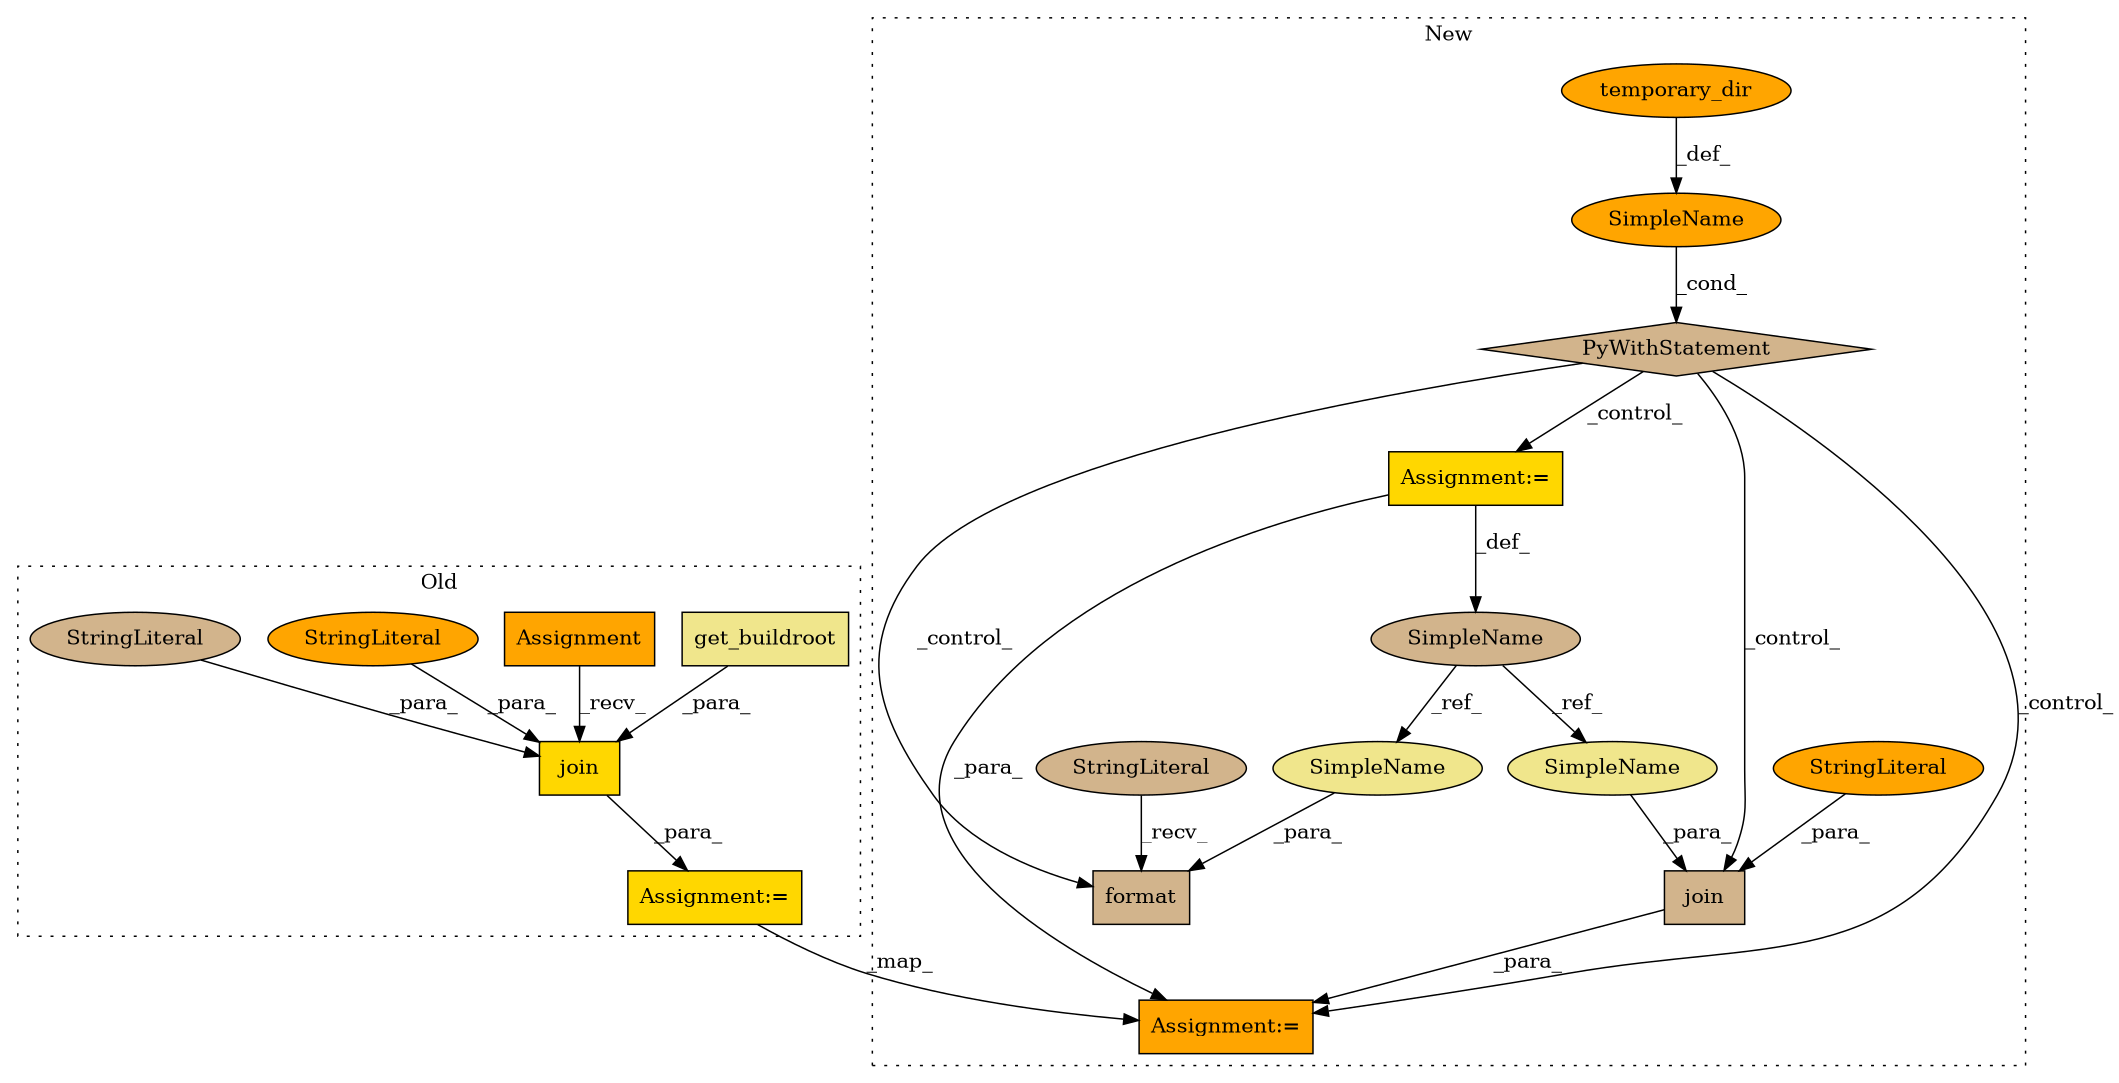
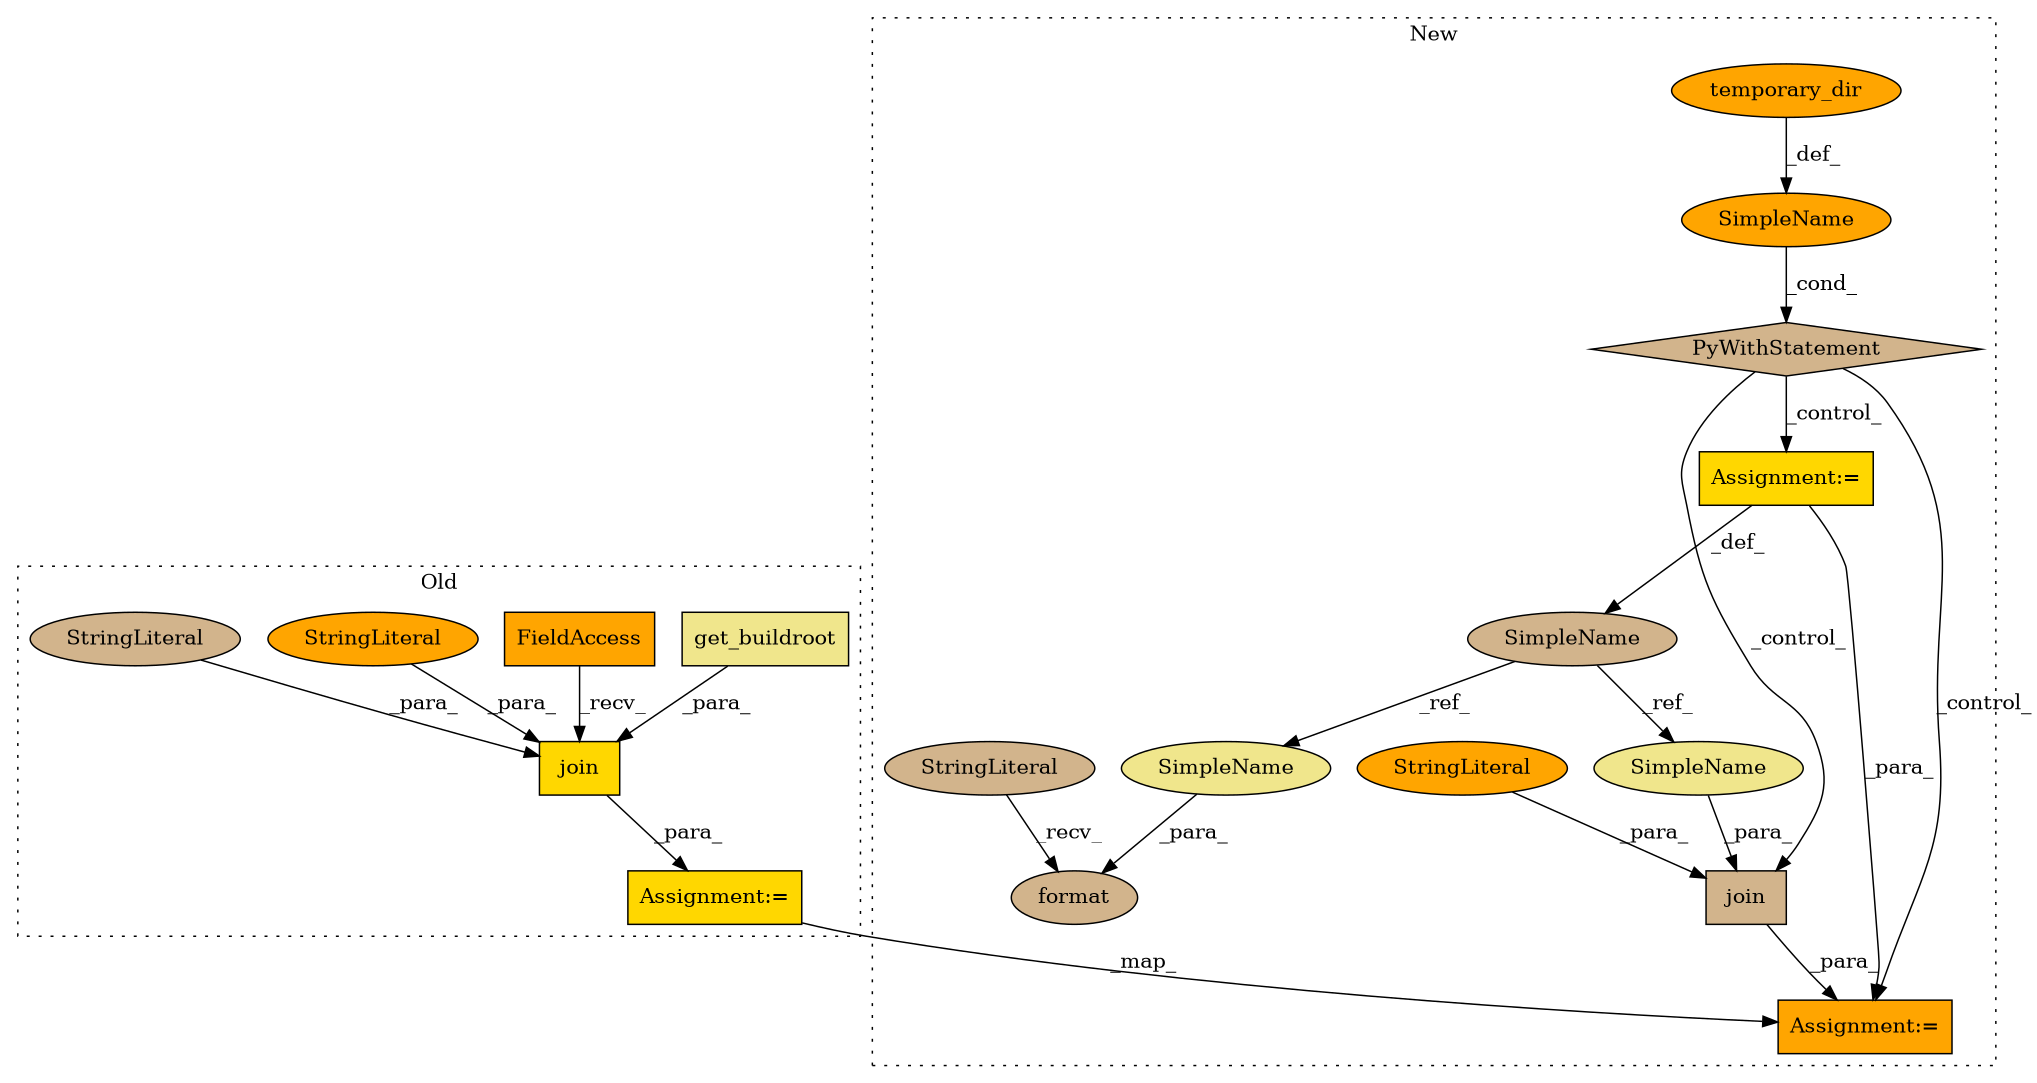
edge "PyWithStatement" -> "format": removed, label "_control_"
node "Assignment": label "Assignment" -> "FieldAccess"
node "format": shape box -> ellipse
